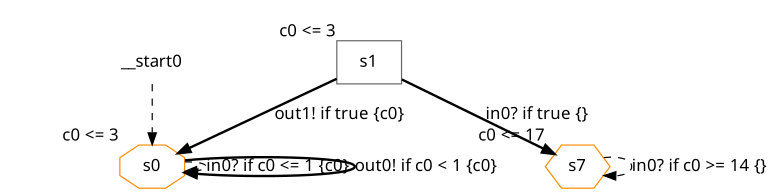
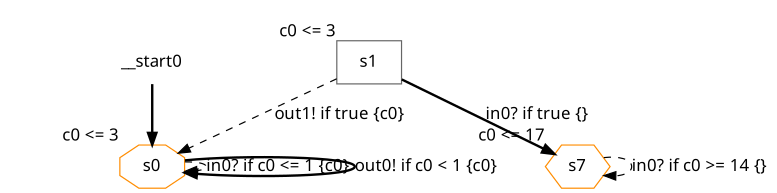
edge "__start0" -> "s0 c0 <= 3": style dashed -> bold
edge "s1 c0 <= 3" -> "s0 c0 <= 3": style bold -> dashed
